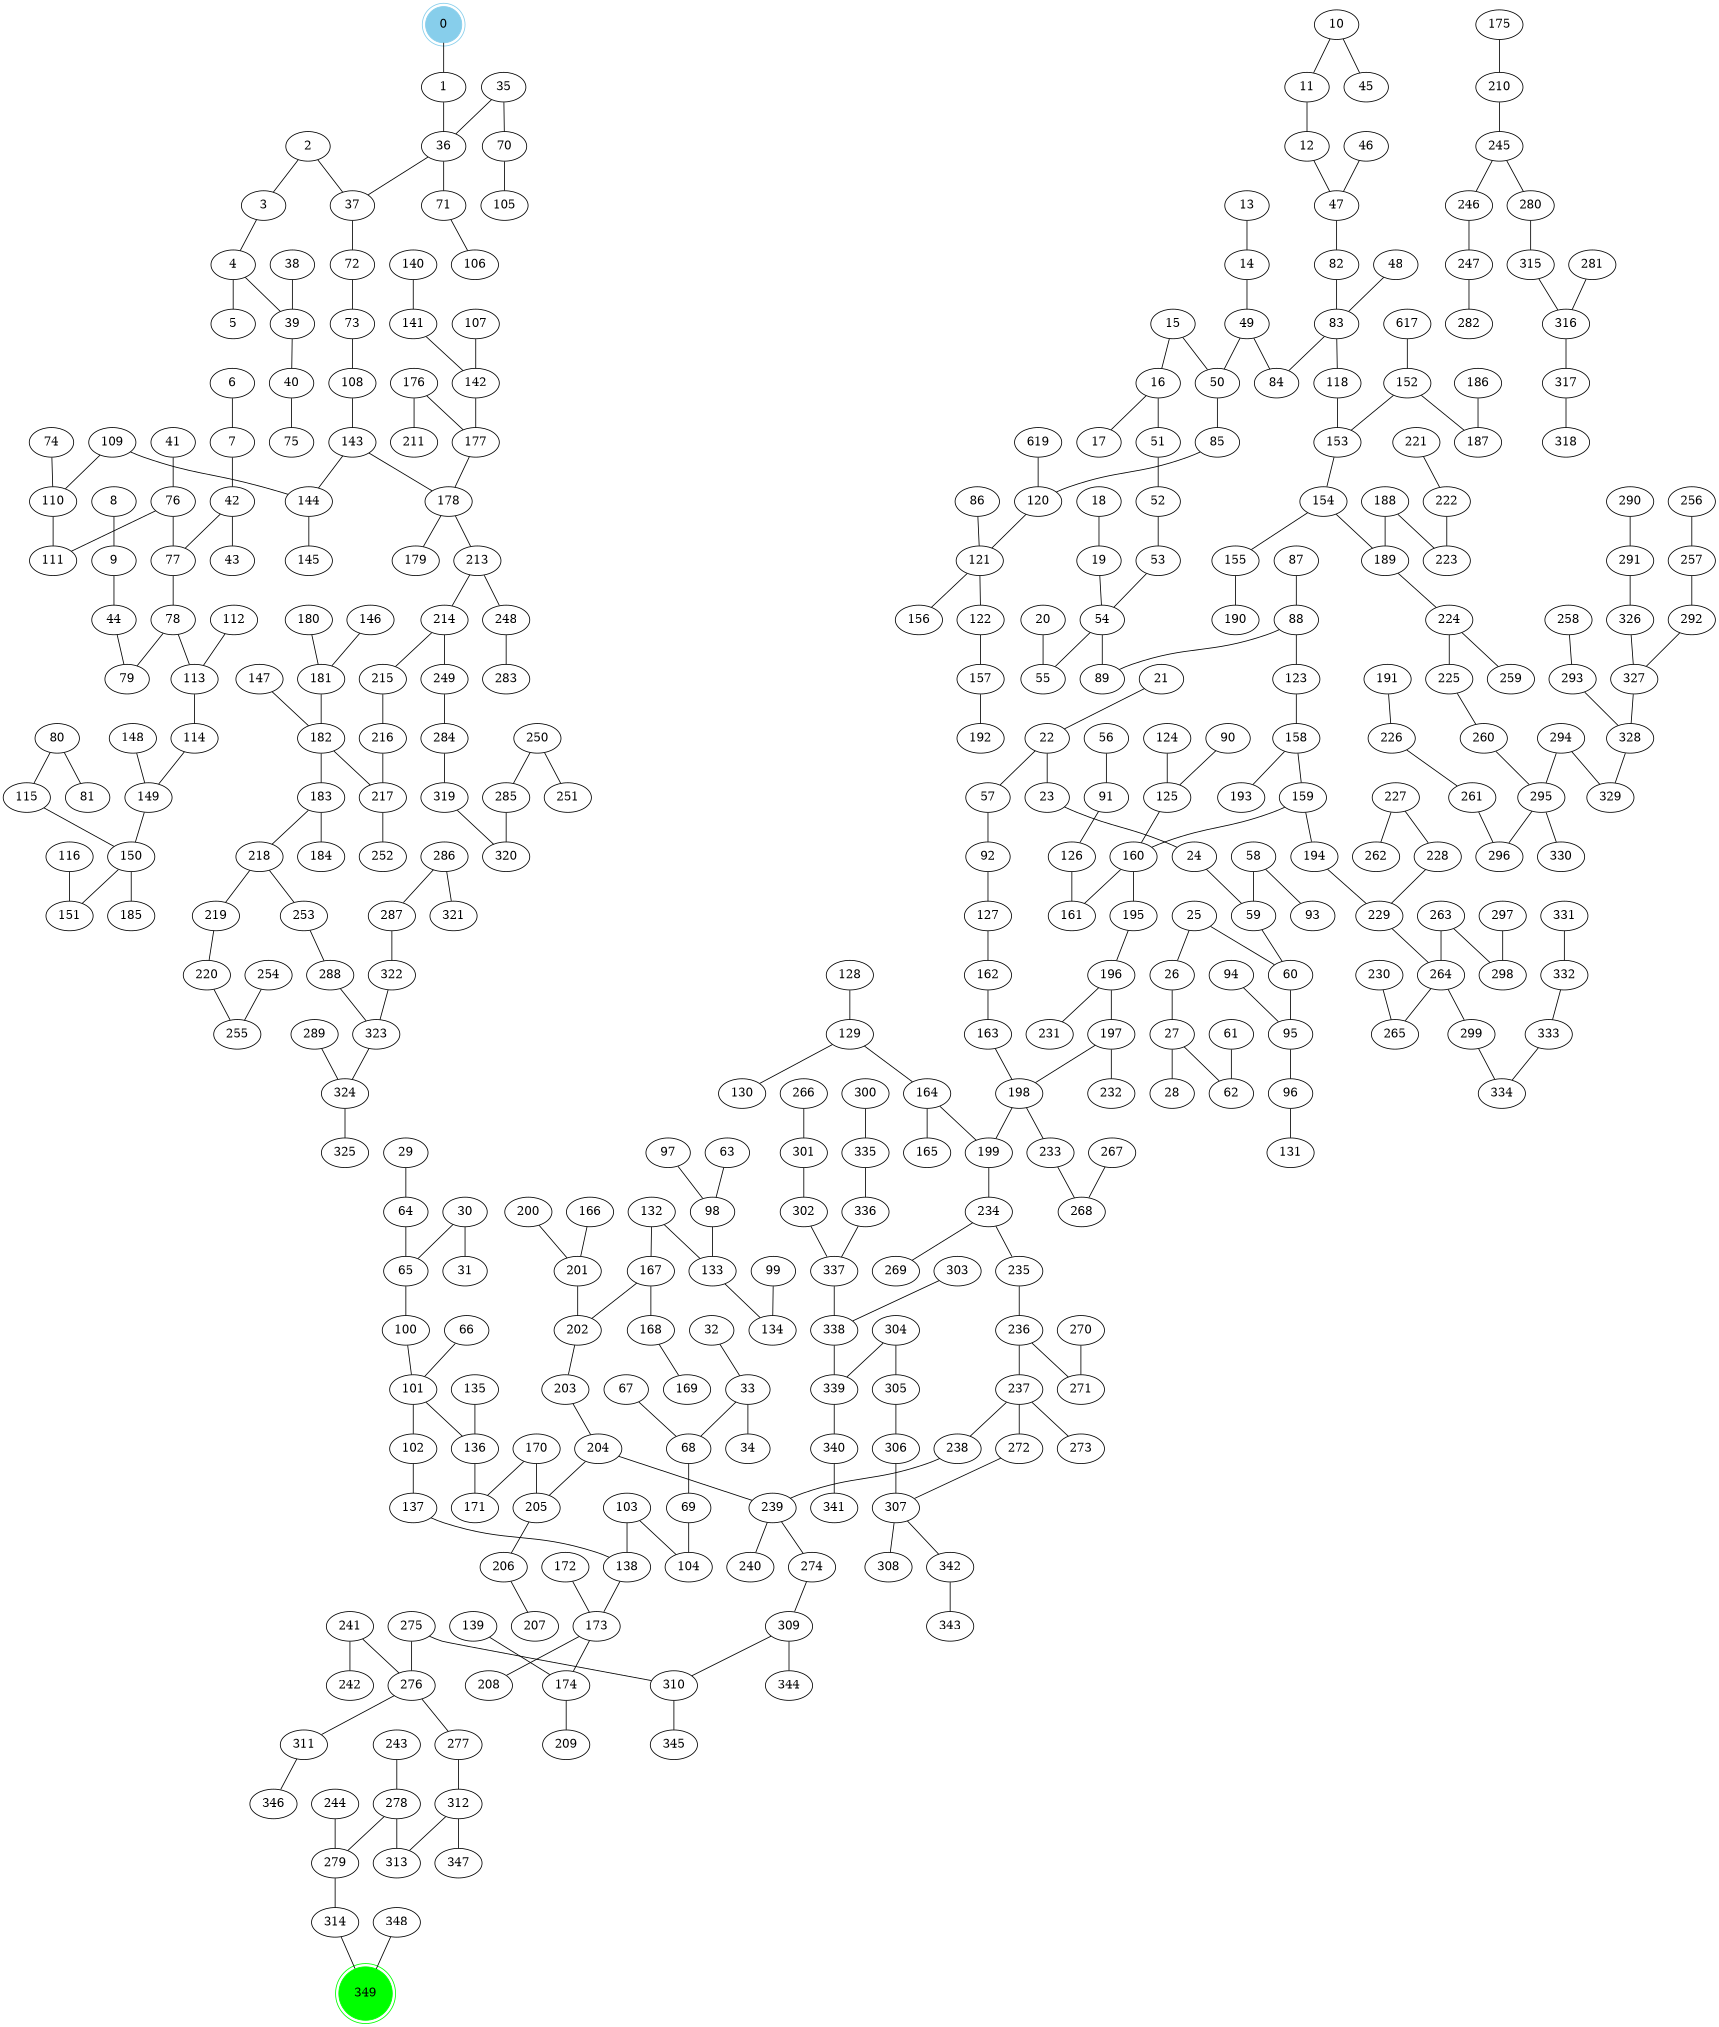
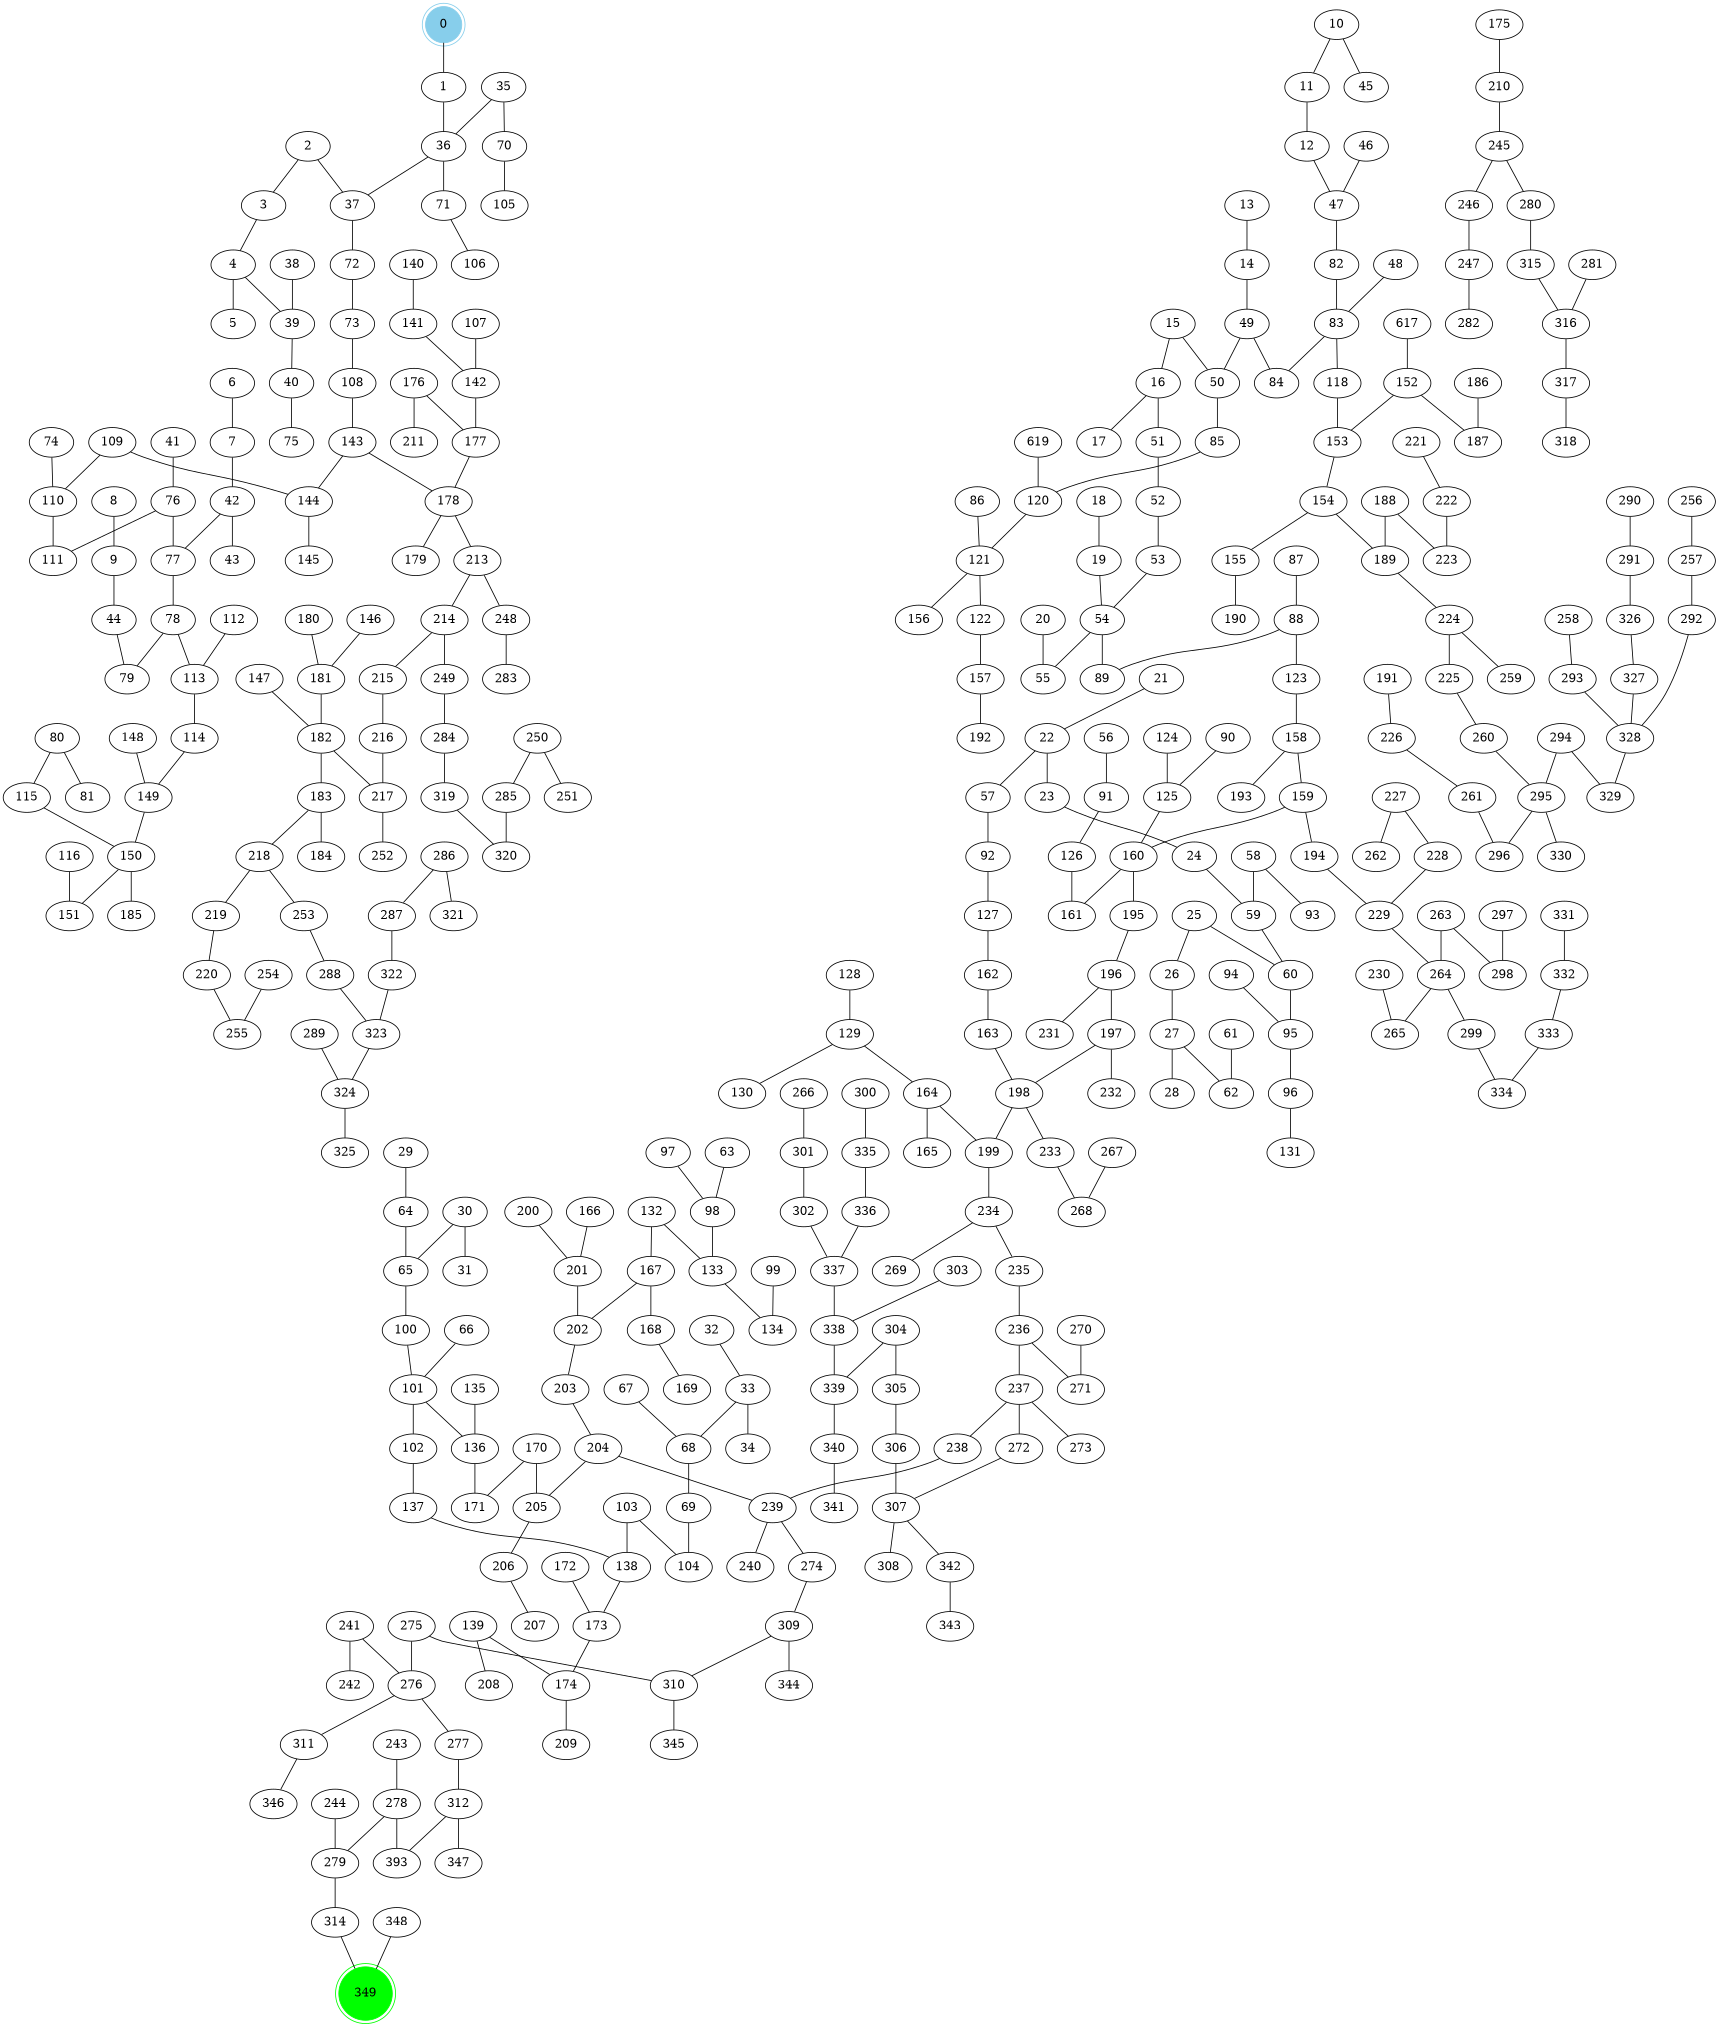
edge "292" -- "327": now "292" -- "328"
edge "173" -- "208": now "139" -- "208"
node "313": label "313" -> "393"
